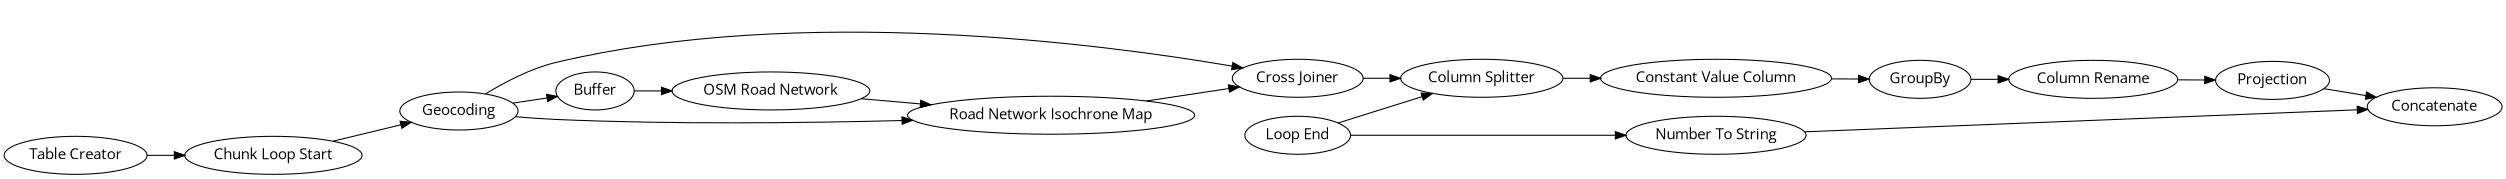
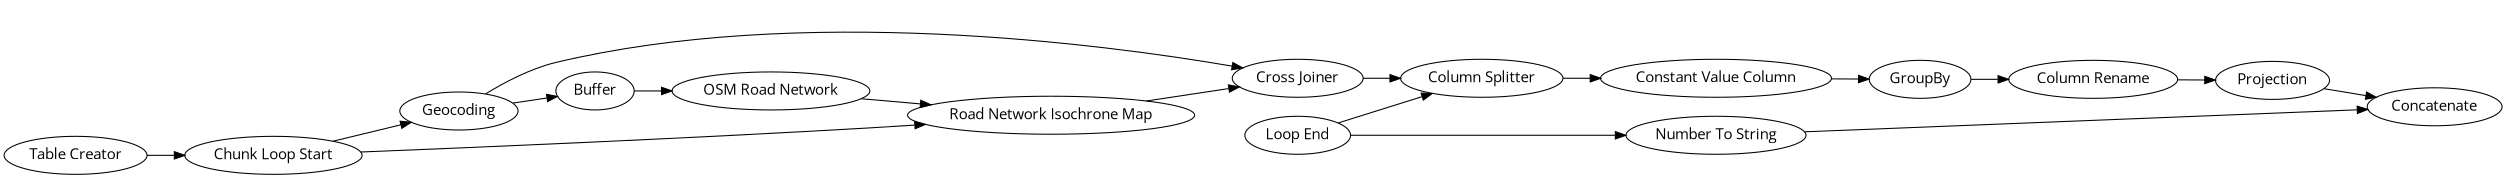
edge "Geocoding" -> "Road Network Isochrone Map": now "Chunk Loop Start" -> "Road Network Isochrone Map"
